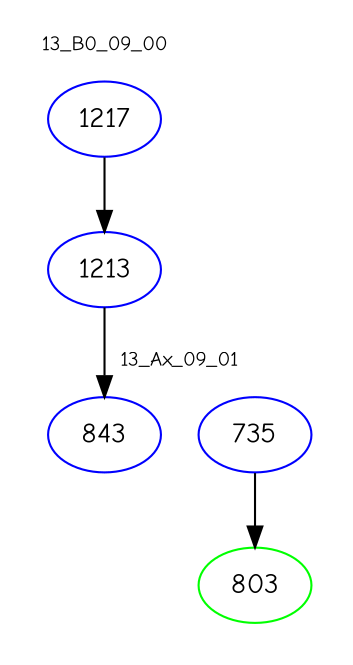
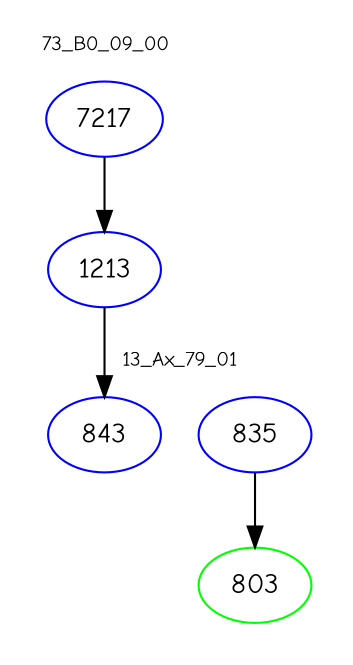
cluster "13_B0_09_00": label "13_B0_09_00" -> "73_B0_09_00"
node "1217": label "1217" -> "7217"
cluster "13_Ax_09_01": label "13_Ax_09_01" -> "13_Ax_79_01"
node "735": label "735" -> "835"
